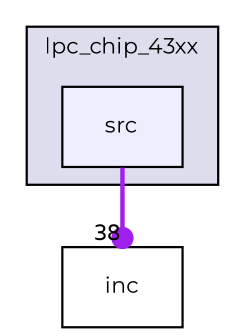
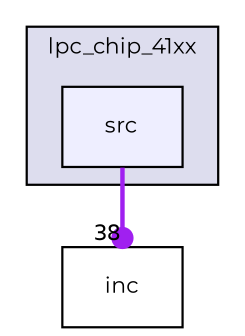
cluster "lpc_chip_43xx": label "lpc_chip_43xx" -> "lpc_chip_41xx"
